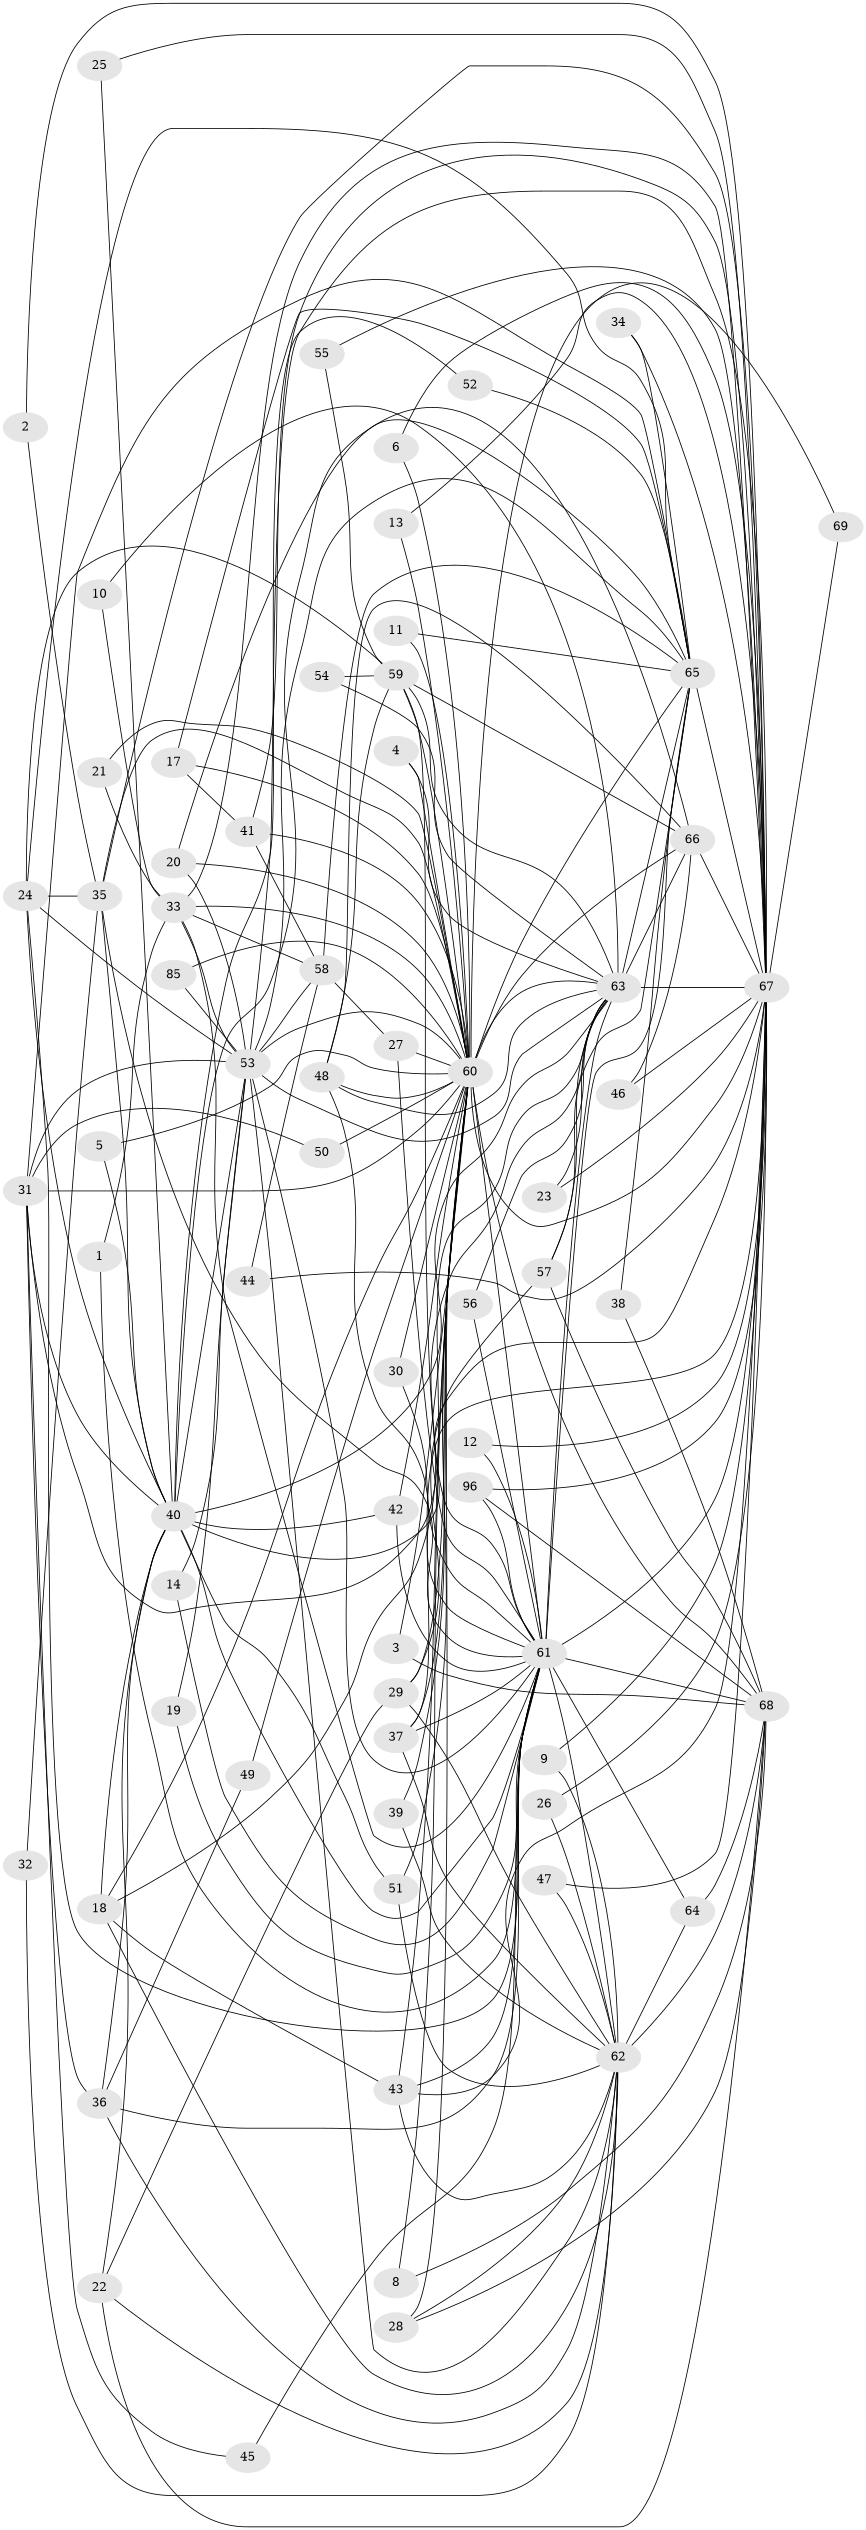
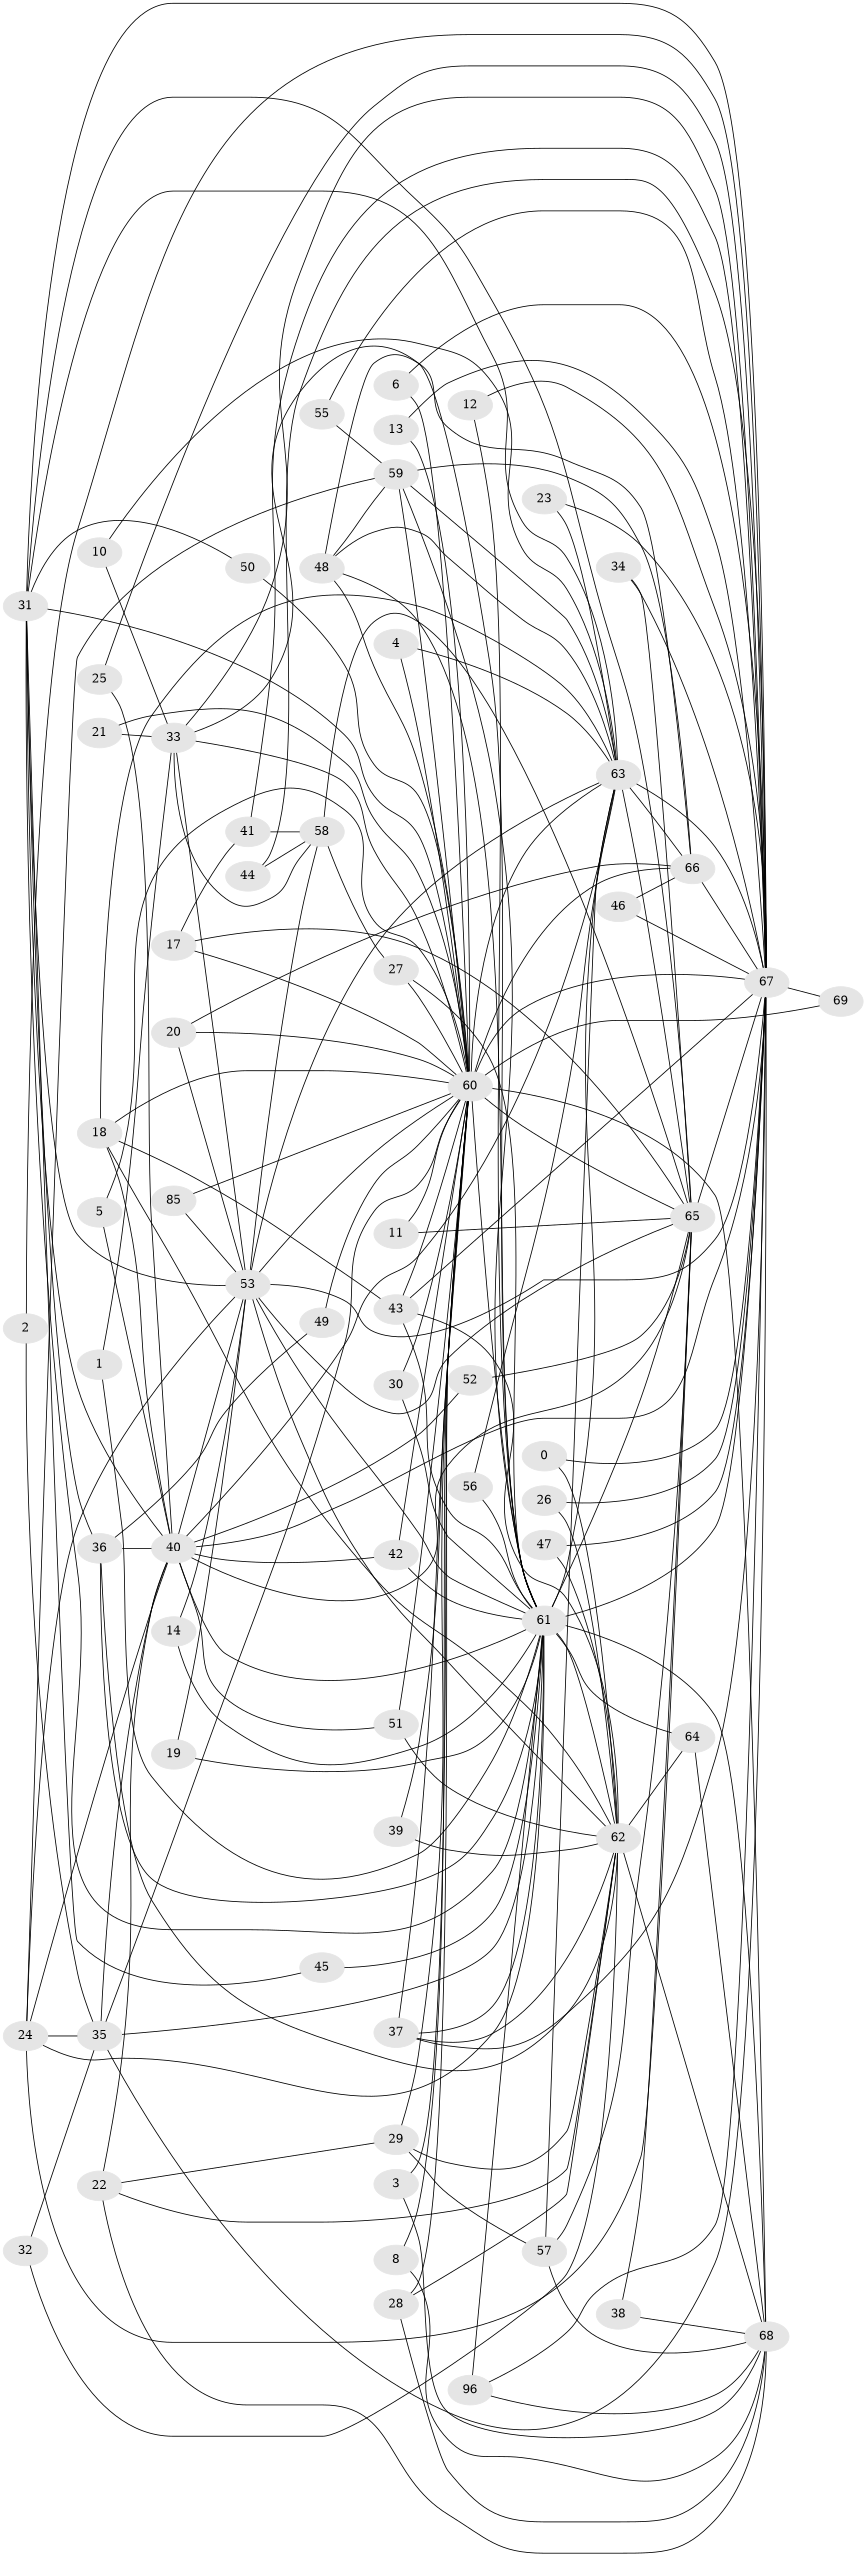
edge "31" -- "67": added
node "54": removed
edge "41" -- "60": removed
edge "31" -- "61": added
node "9": label "9" -> "0"
